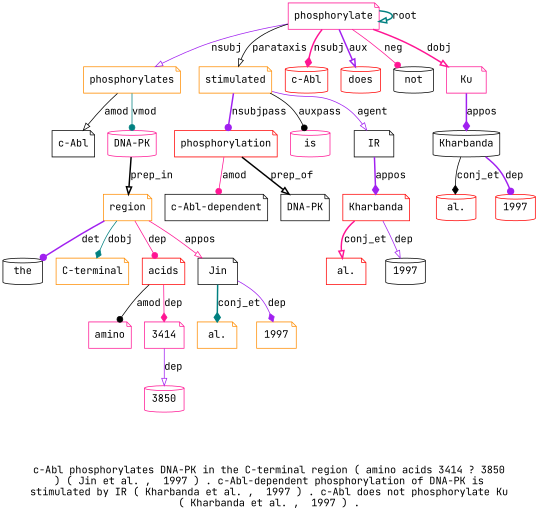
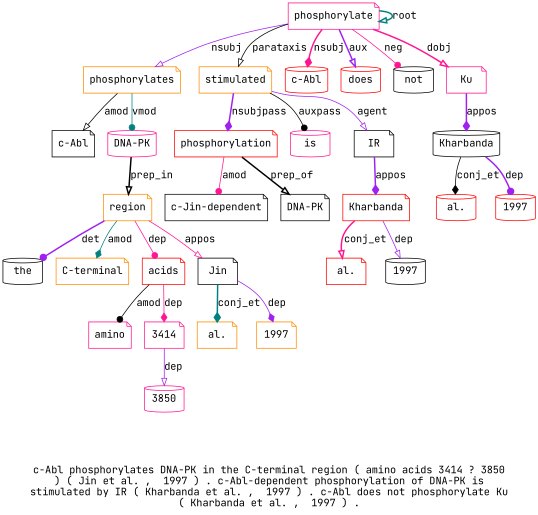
edge "stimulated" -> "phosphorylation": arrowhead dot -> diamond
node "c-Abl-dependent": label "c-Abl-dependent" -> "c-Jin-dependent"
edge "region" -> "C-terminal": label "dobj" -> "amod"
